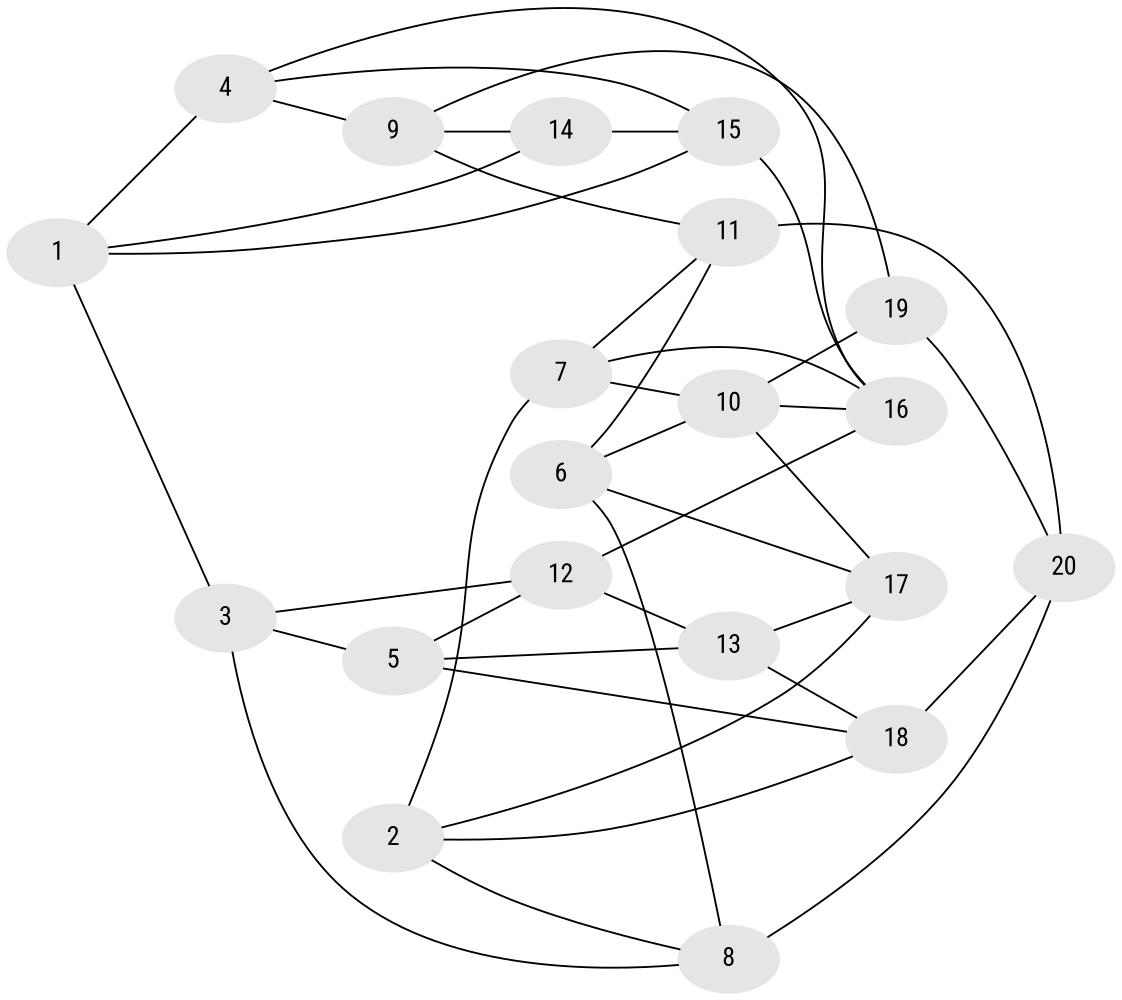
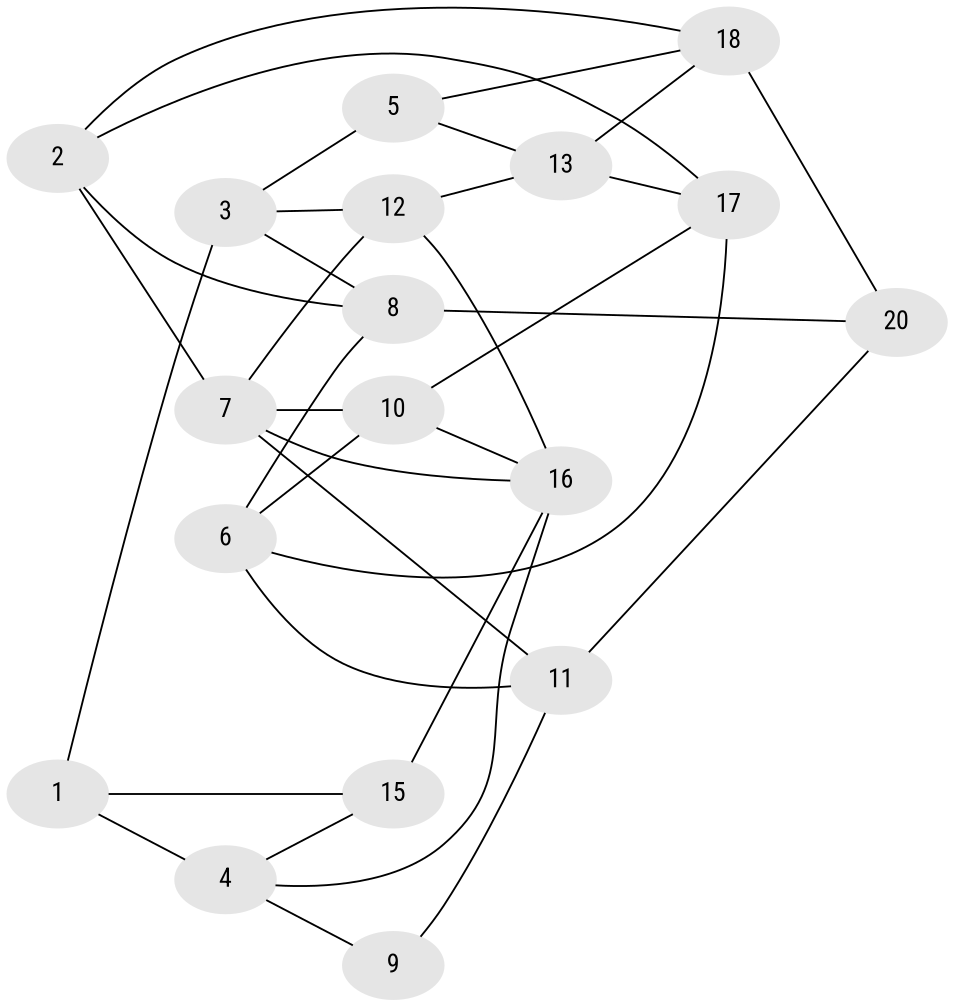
node "14": removed
node "19": removed
edge "12" -- "5": now "12" -- "7"
